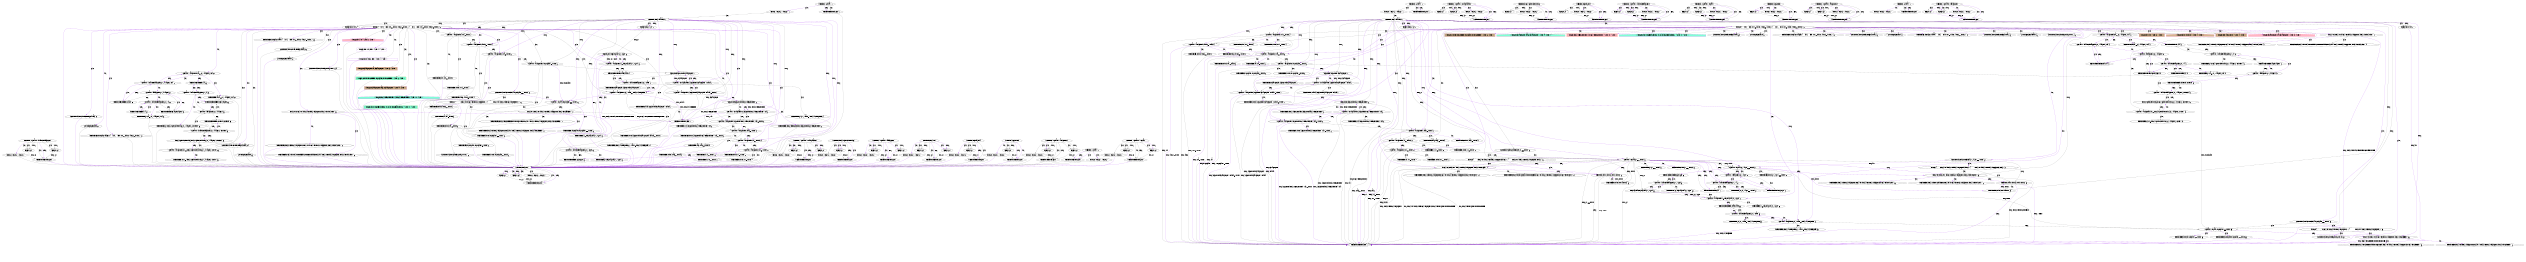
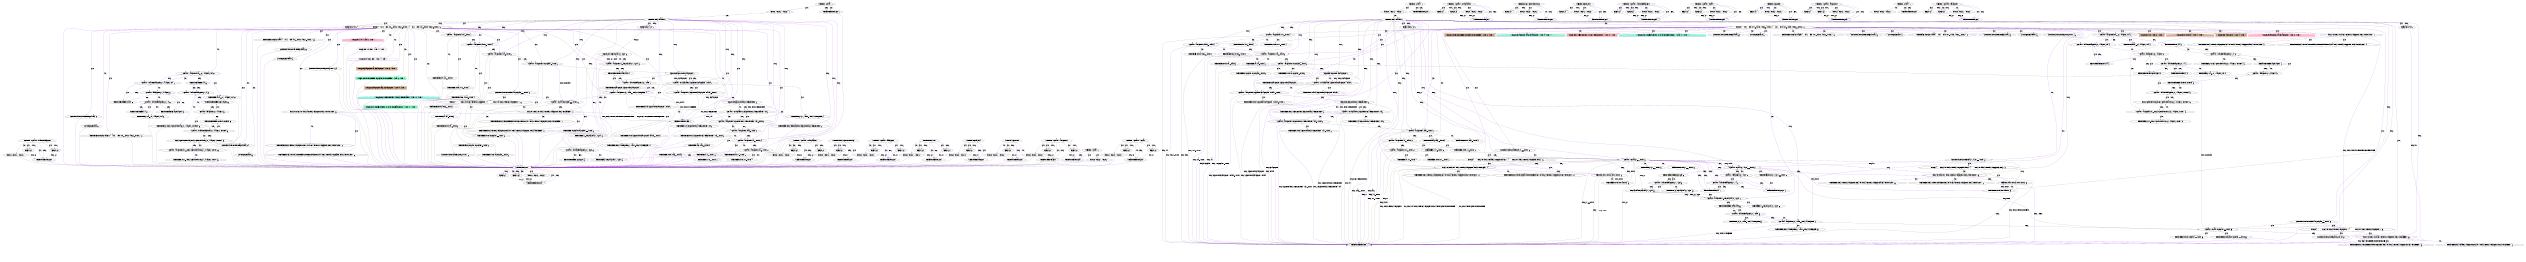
node "(IDENTIFIER,p7,p7->d.ptr == NULL)": removed
